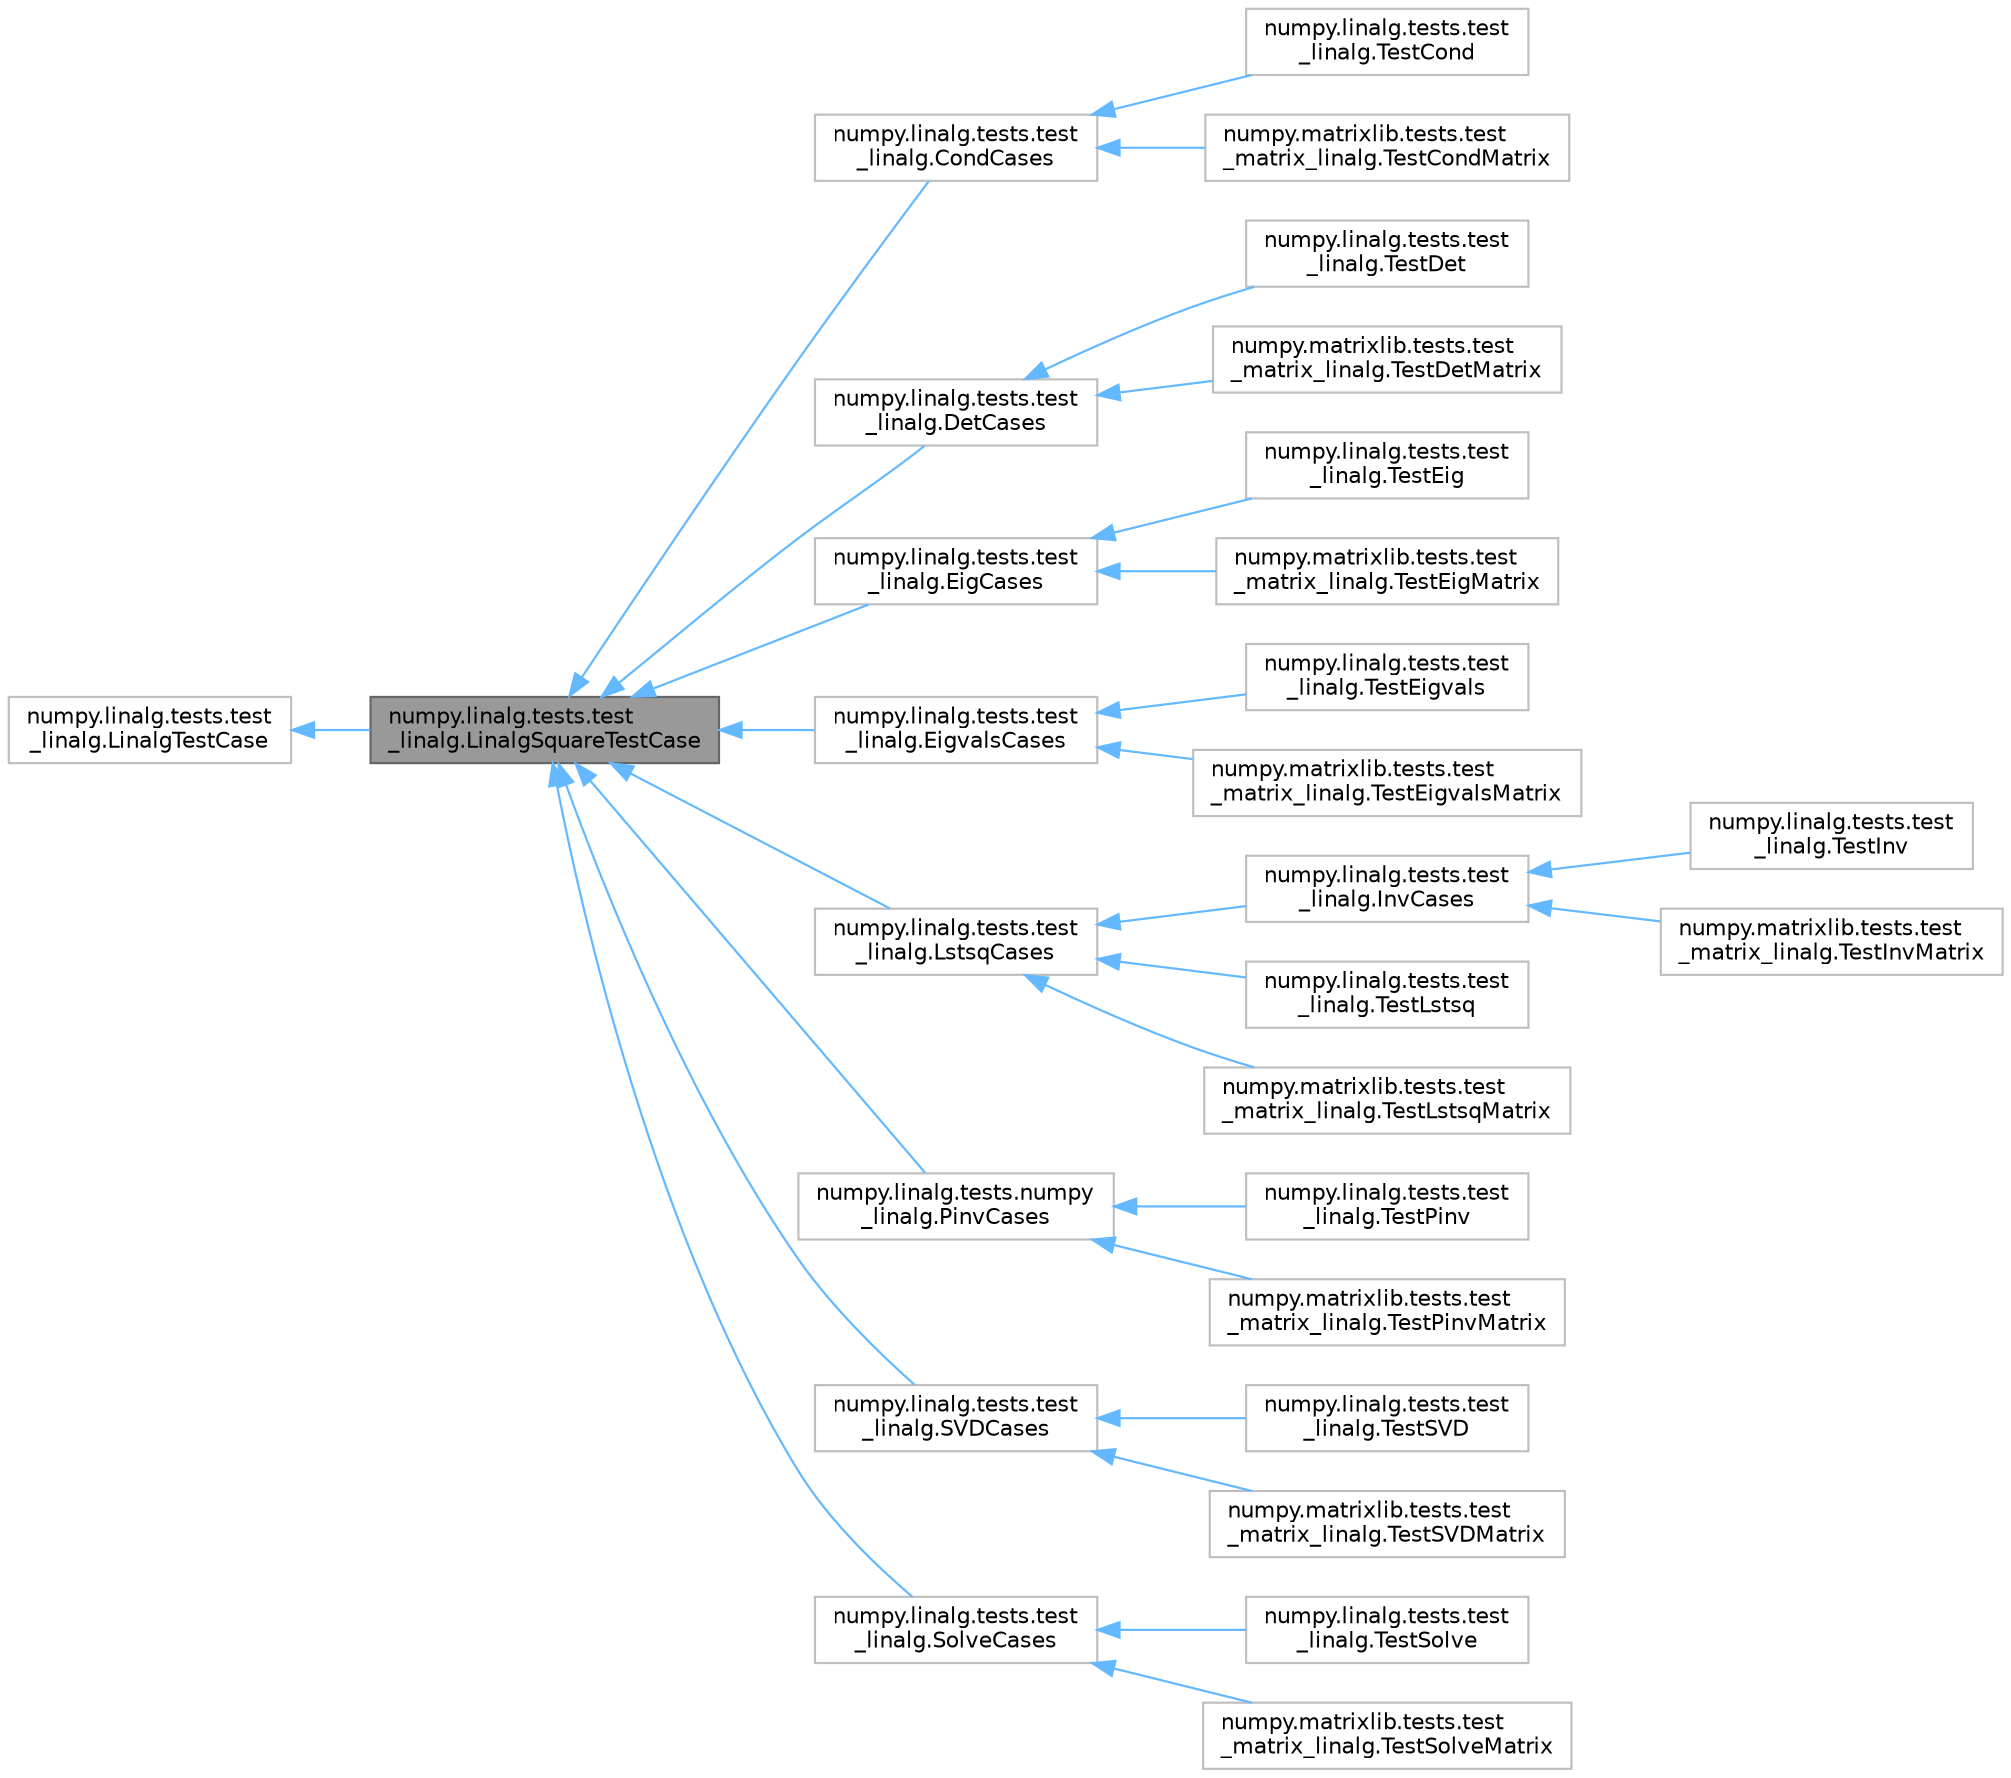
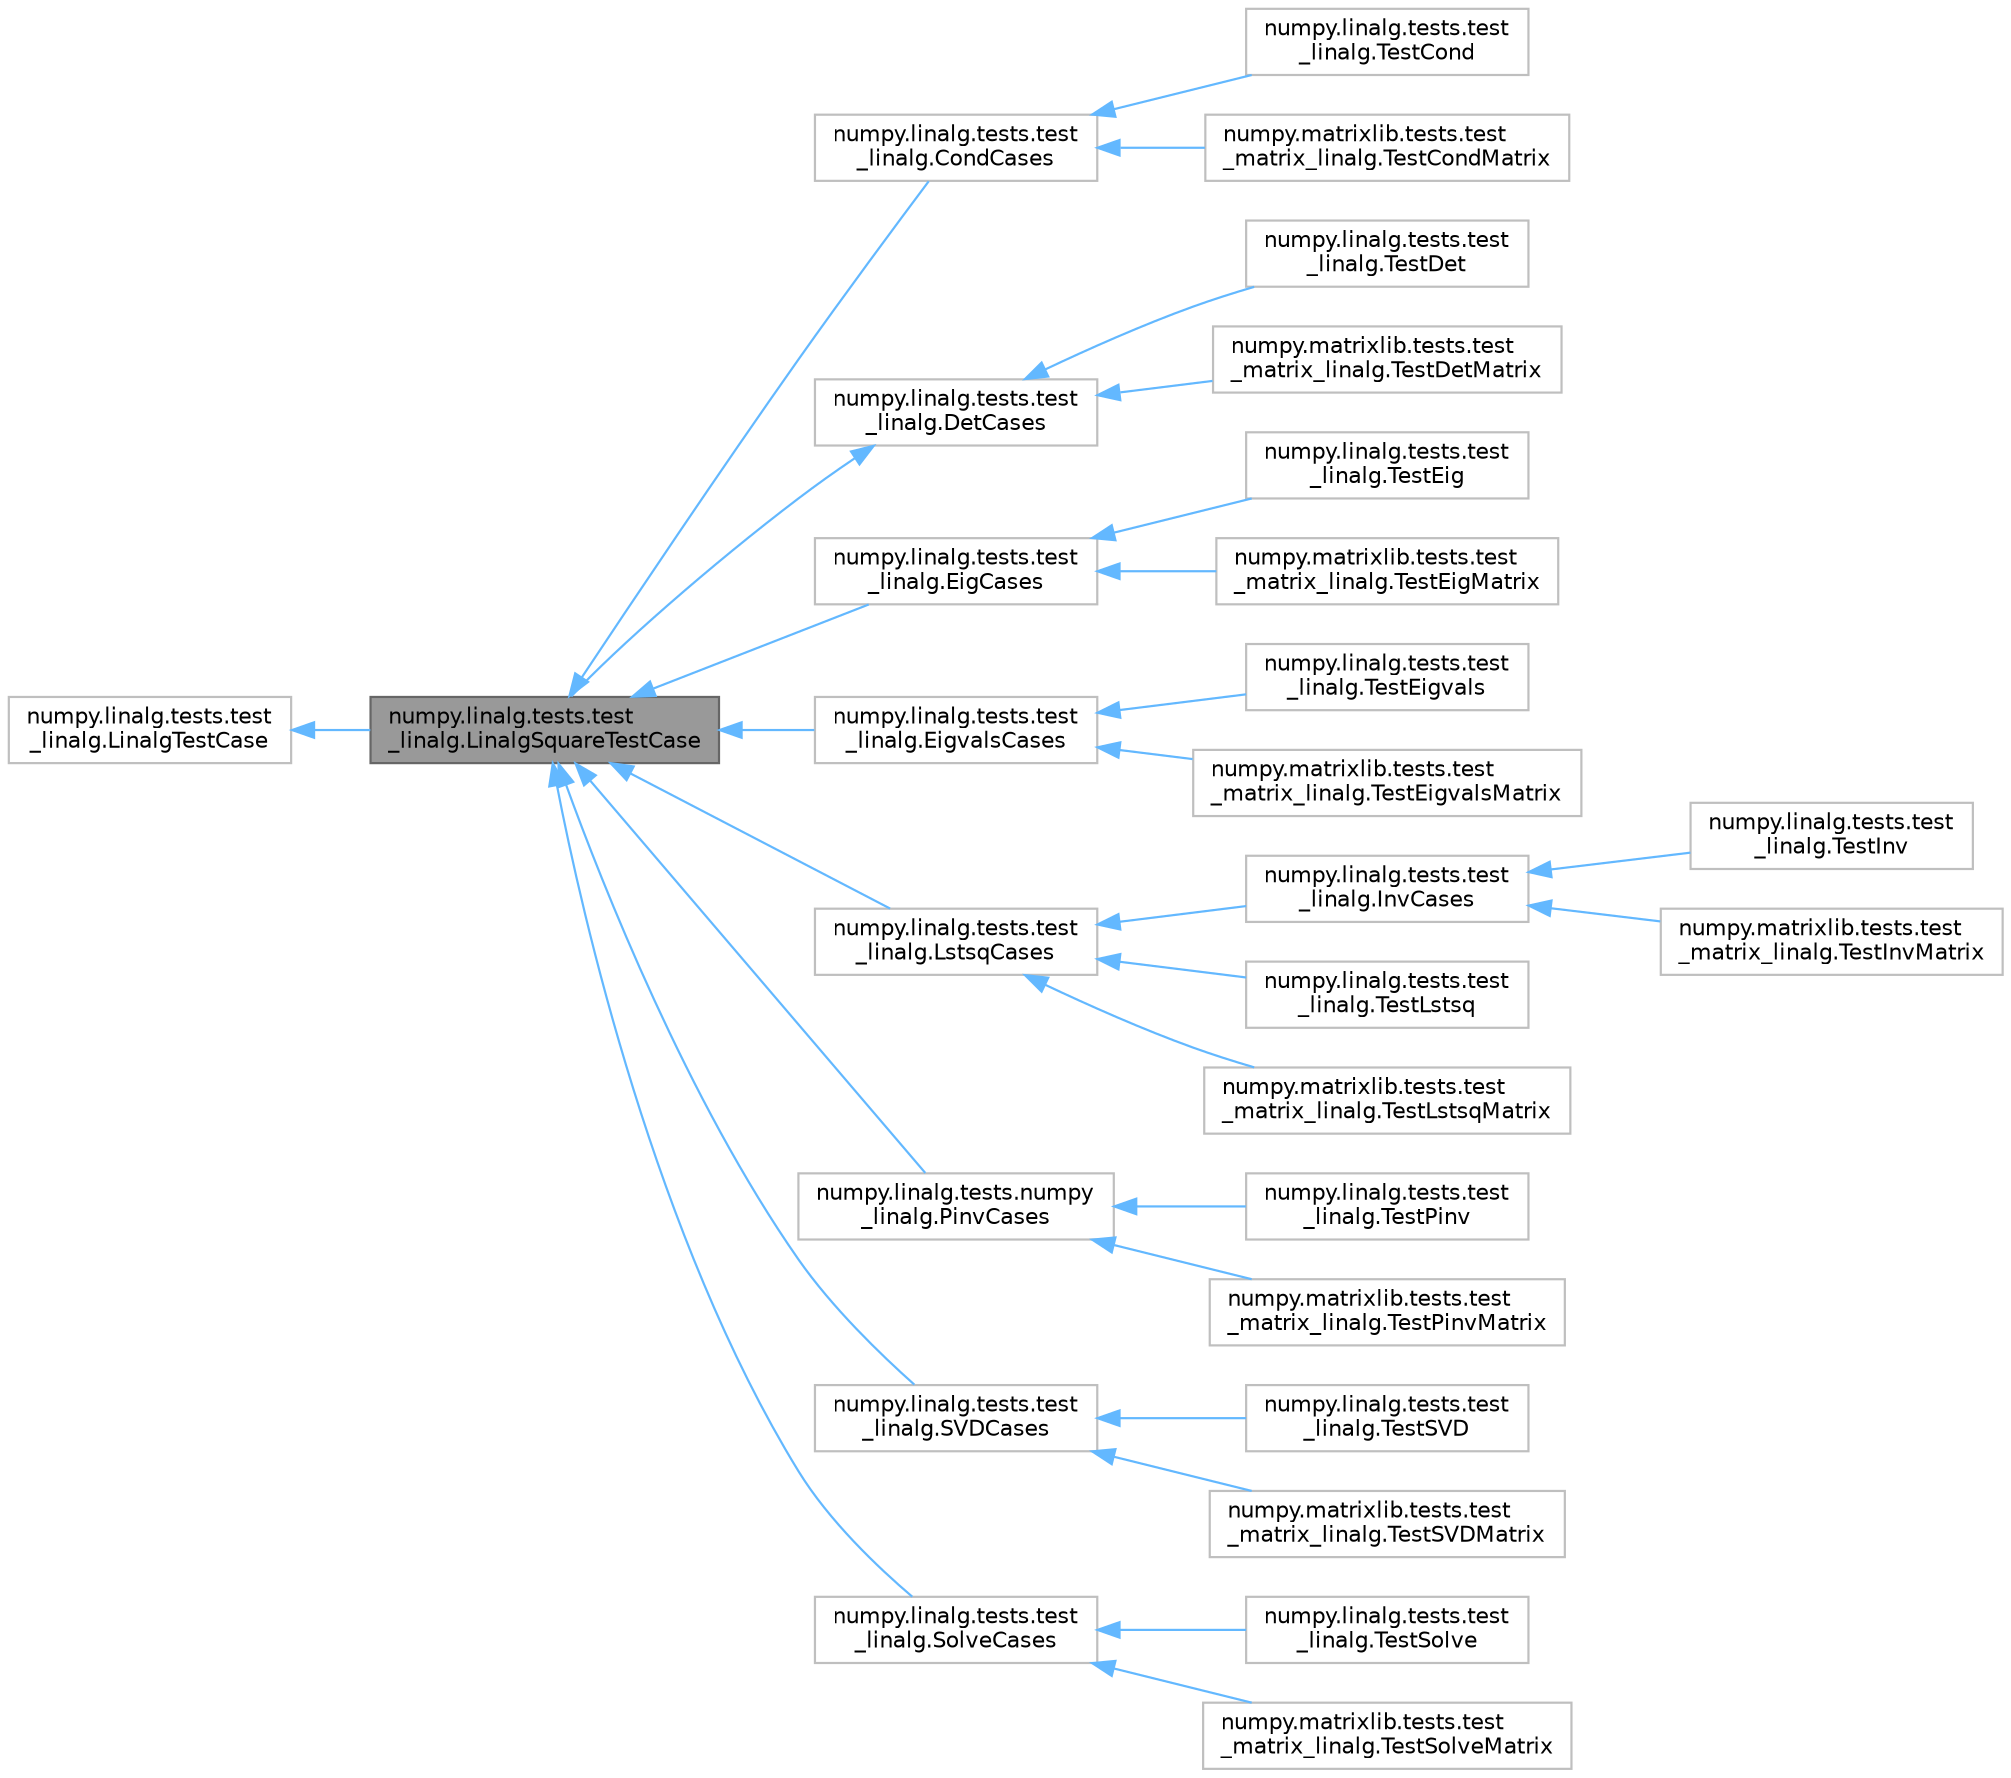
edge "numpy.linalg.tests.test _linalg.DetCases" -> "numpy.linalg.tests.test _linalg.LinalgSquareTestCase": reversed
